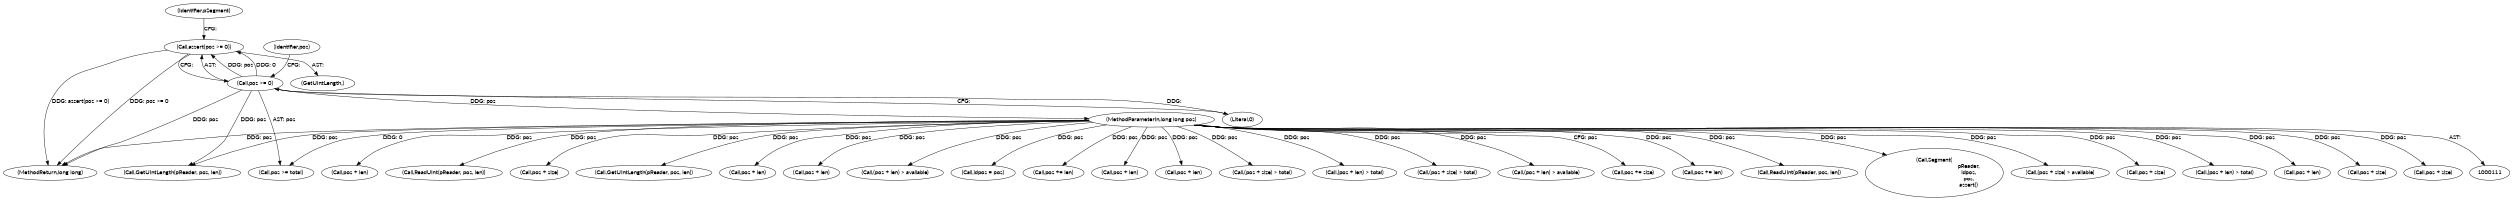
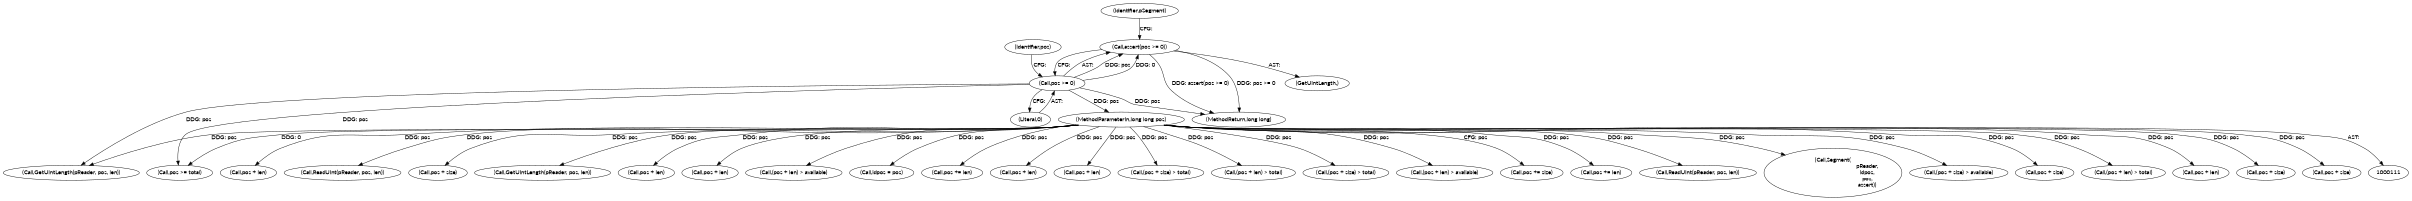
edge "(Literal,0)" -> "(Call,pos >= 0)": label "DDG: " -> "AST: "
edge "(Call,pos >= 0)" -> "(Call,pos >= total)": label "AST: pos" -> "DDG: pos"
edge "(MethodParameterIn,long long pos)" -> "(MethodReturn,long long)": removed, label "DDG: pos"
